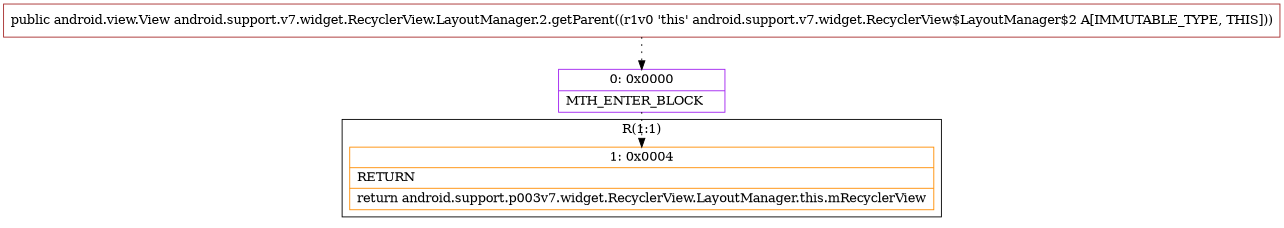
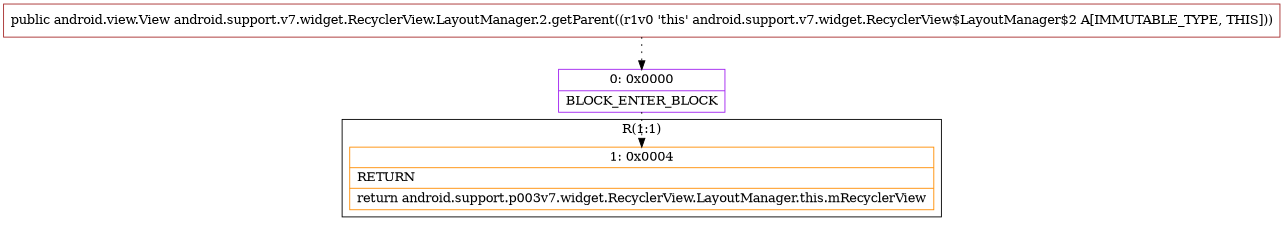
node "0: 0x0000": text "MTH_ENTER_BLOCK" -> "BLOCK_ENTER_BLOCK"
